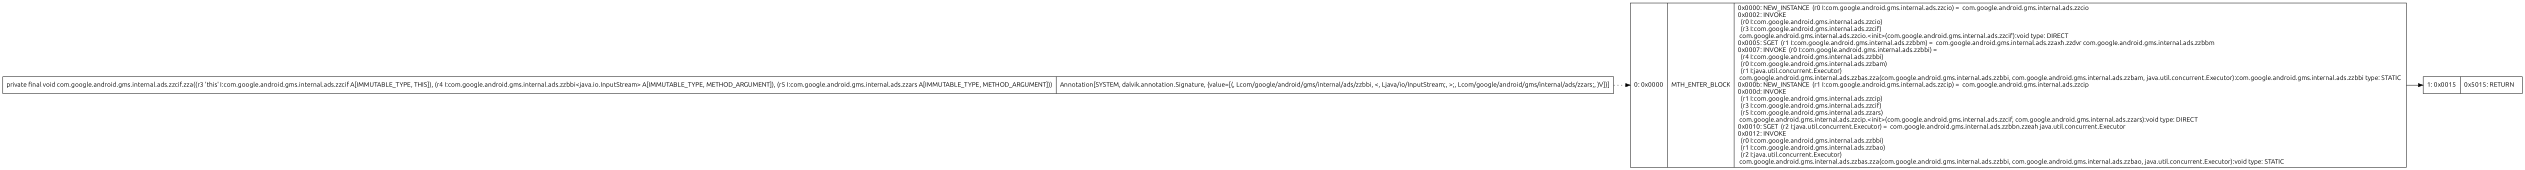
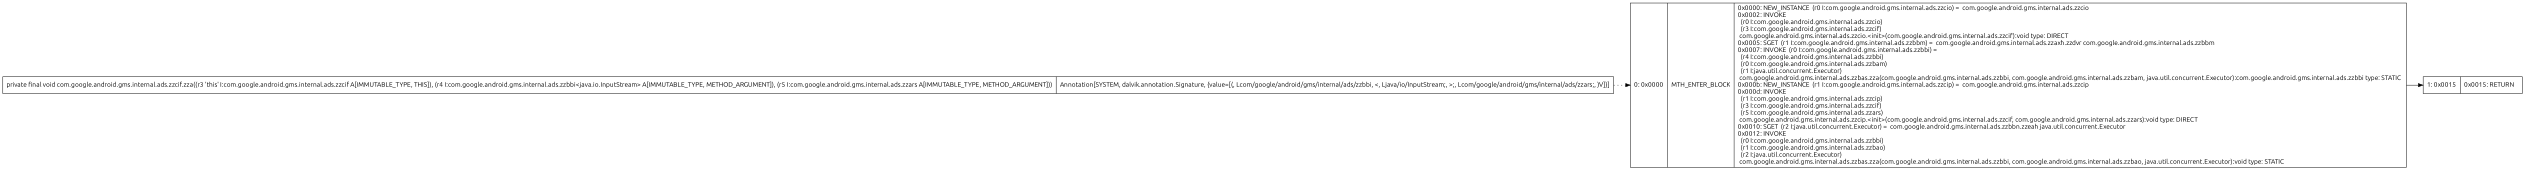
node "1: 0x0015": text "0x5015: RETURN" -> "0x0015: RETURN"
